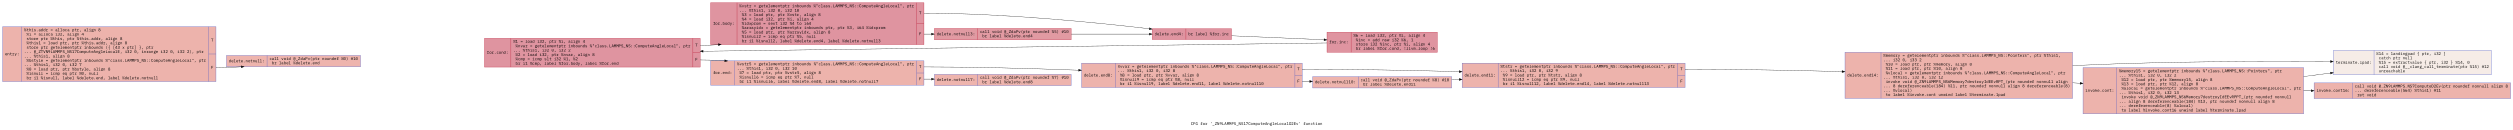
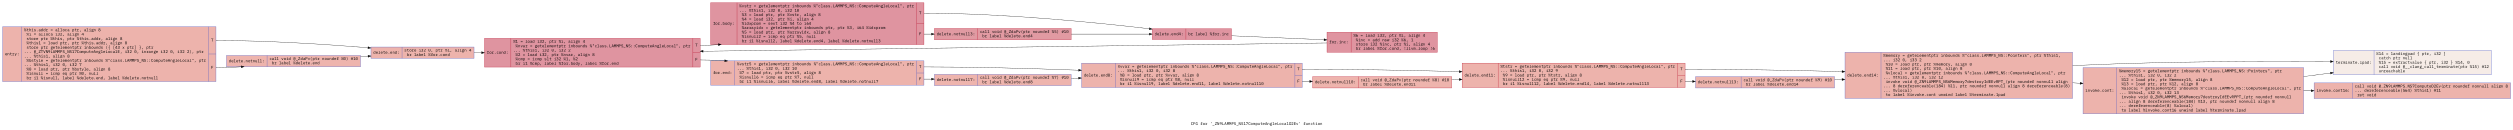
node "delete.end:": added
node "delete.end11:": color #3d50c3ff -> #b70d28ff
edge "delete.notnull7:" -> "delete.end8:": added
node "delete.notnull10:": color #3d50c3ff -> #b70d28ff
node "delete.notnull13:": added
